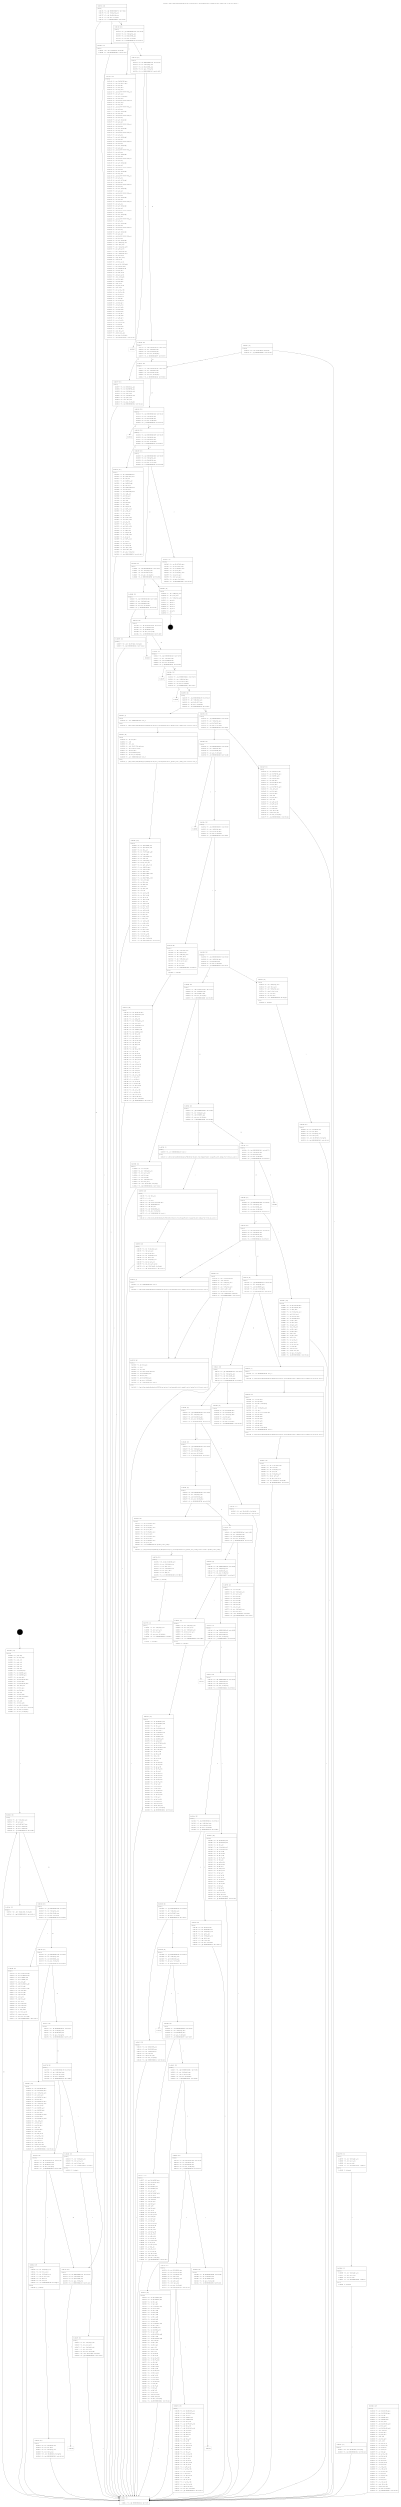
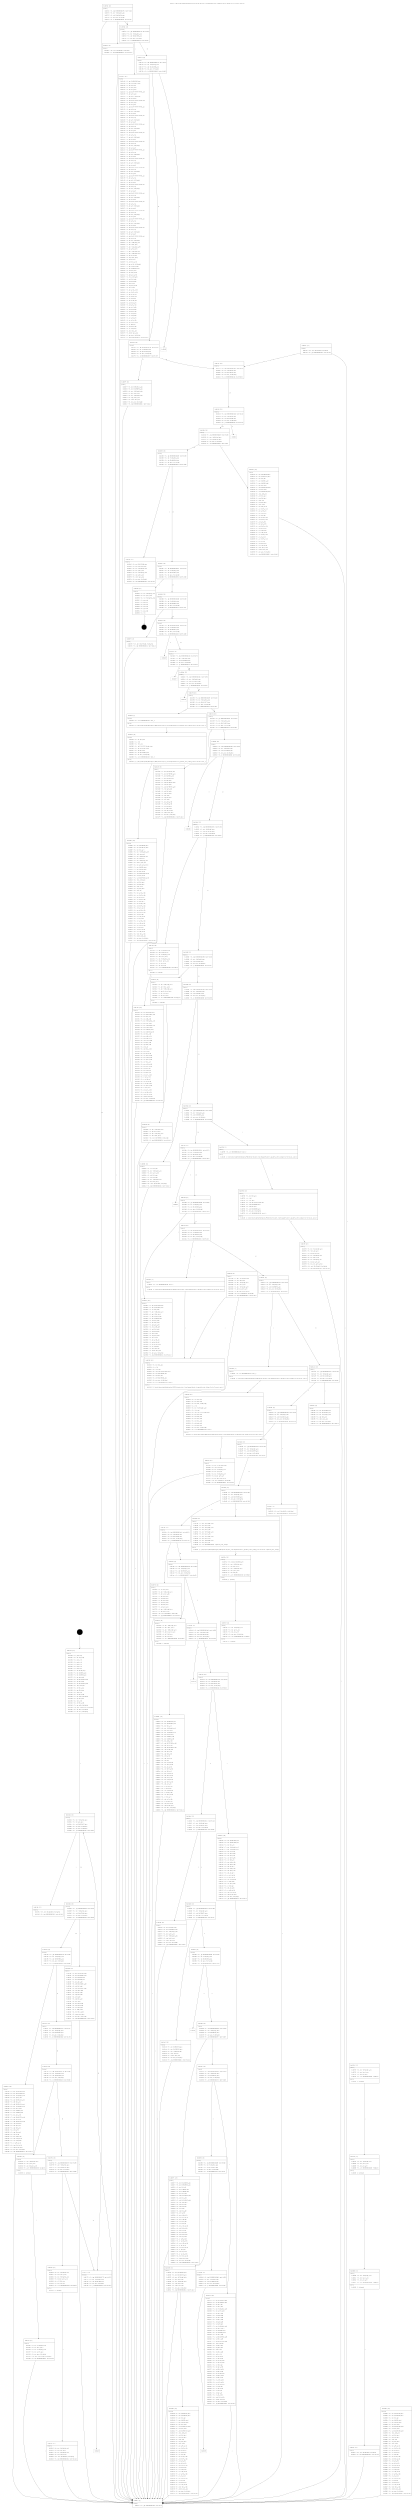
node "0x4027ef [15]": added
